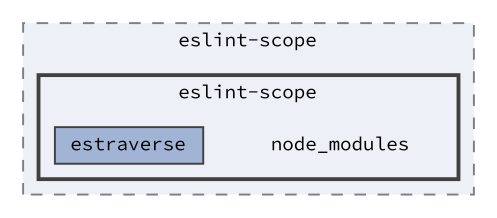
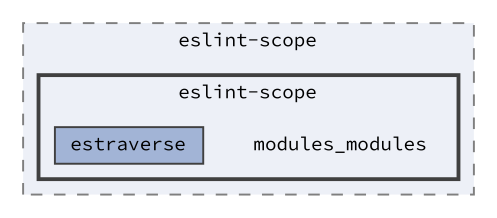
node "node_modules": label "node_modules" -> "modules_modules"
